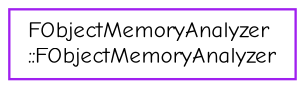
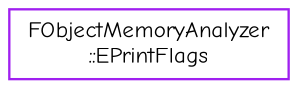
node "FObjectMemoryAnalyzer ::FObjectMemoryAnalyzer": label "FObjectMemoryAnalyzer ::FObjectMemoryAnalyzer" -> "FObjectMemoryAnalyzer ::EPrintFlags"
